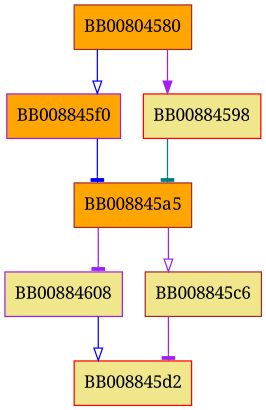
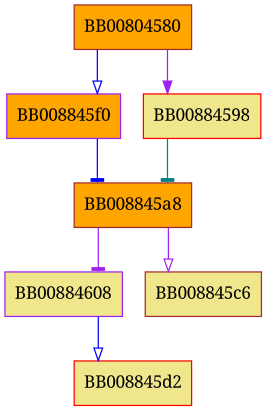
node "BB008845a5": label "BB008845a5" -> "BB008845a8"
edge "BB008845c6" -> "BB008845d2": removed
